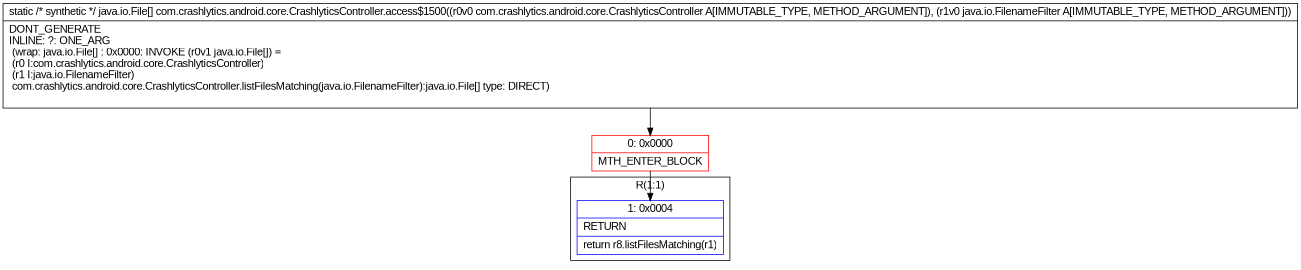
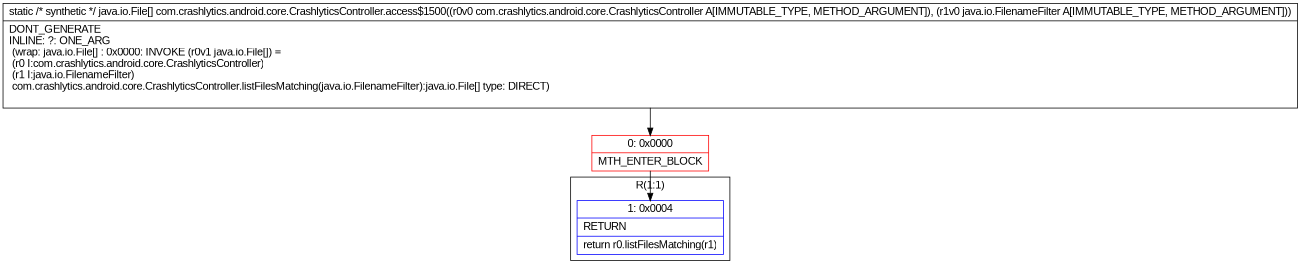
node "1: 0x0004": text "return r8.listFilesMatching(r1)" -> "return r0.listFilesMatching(r1)"
